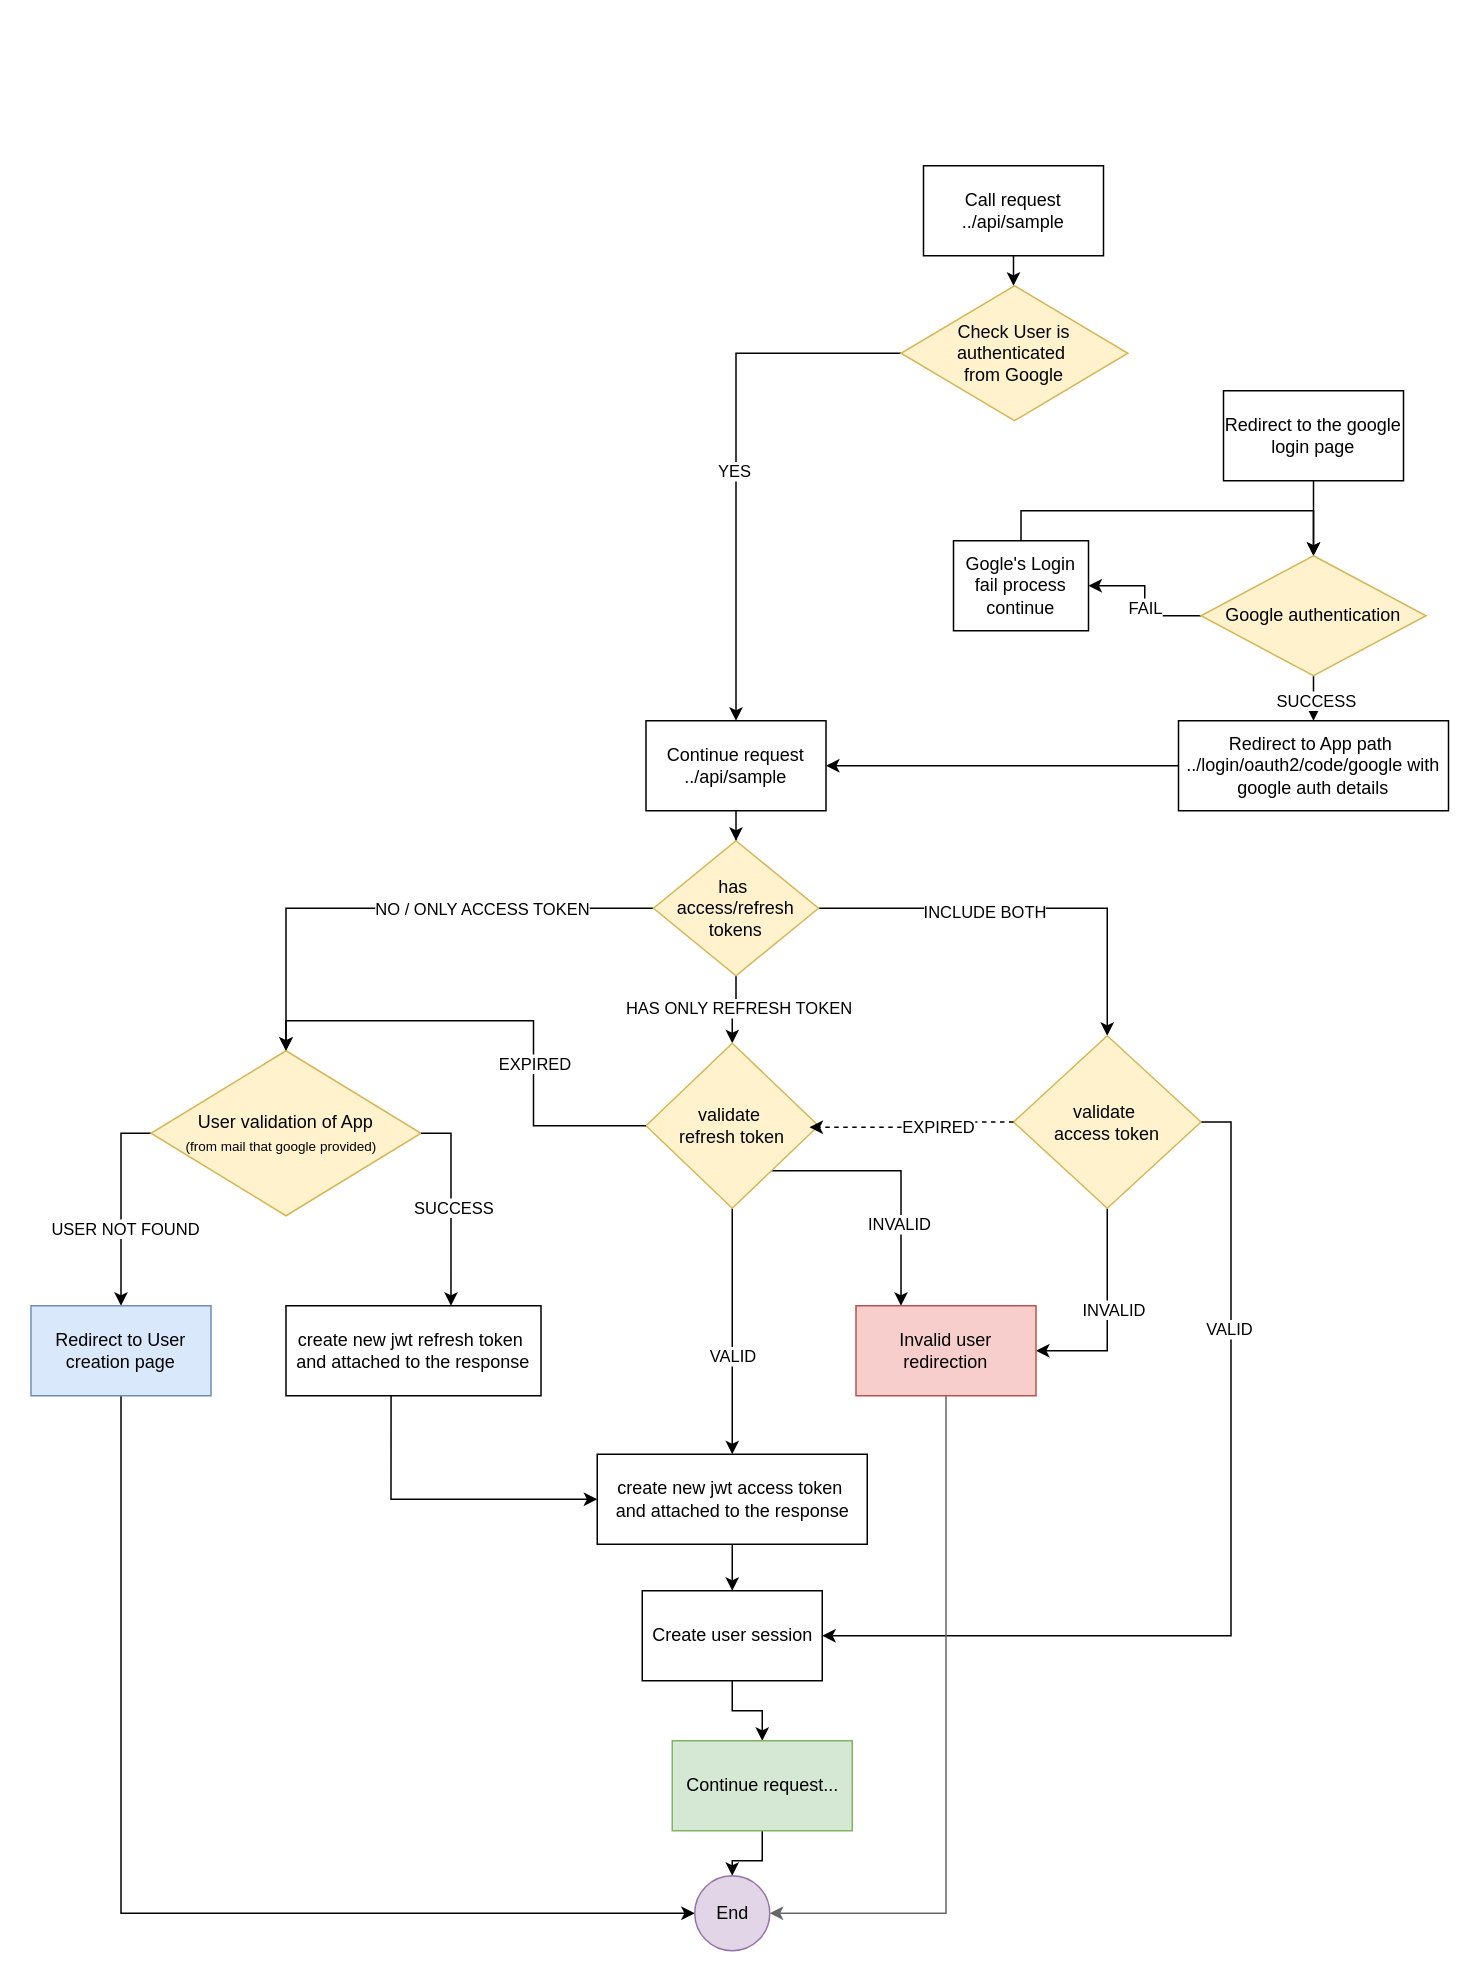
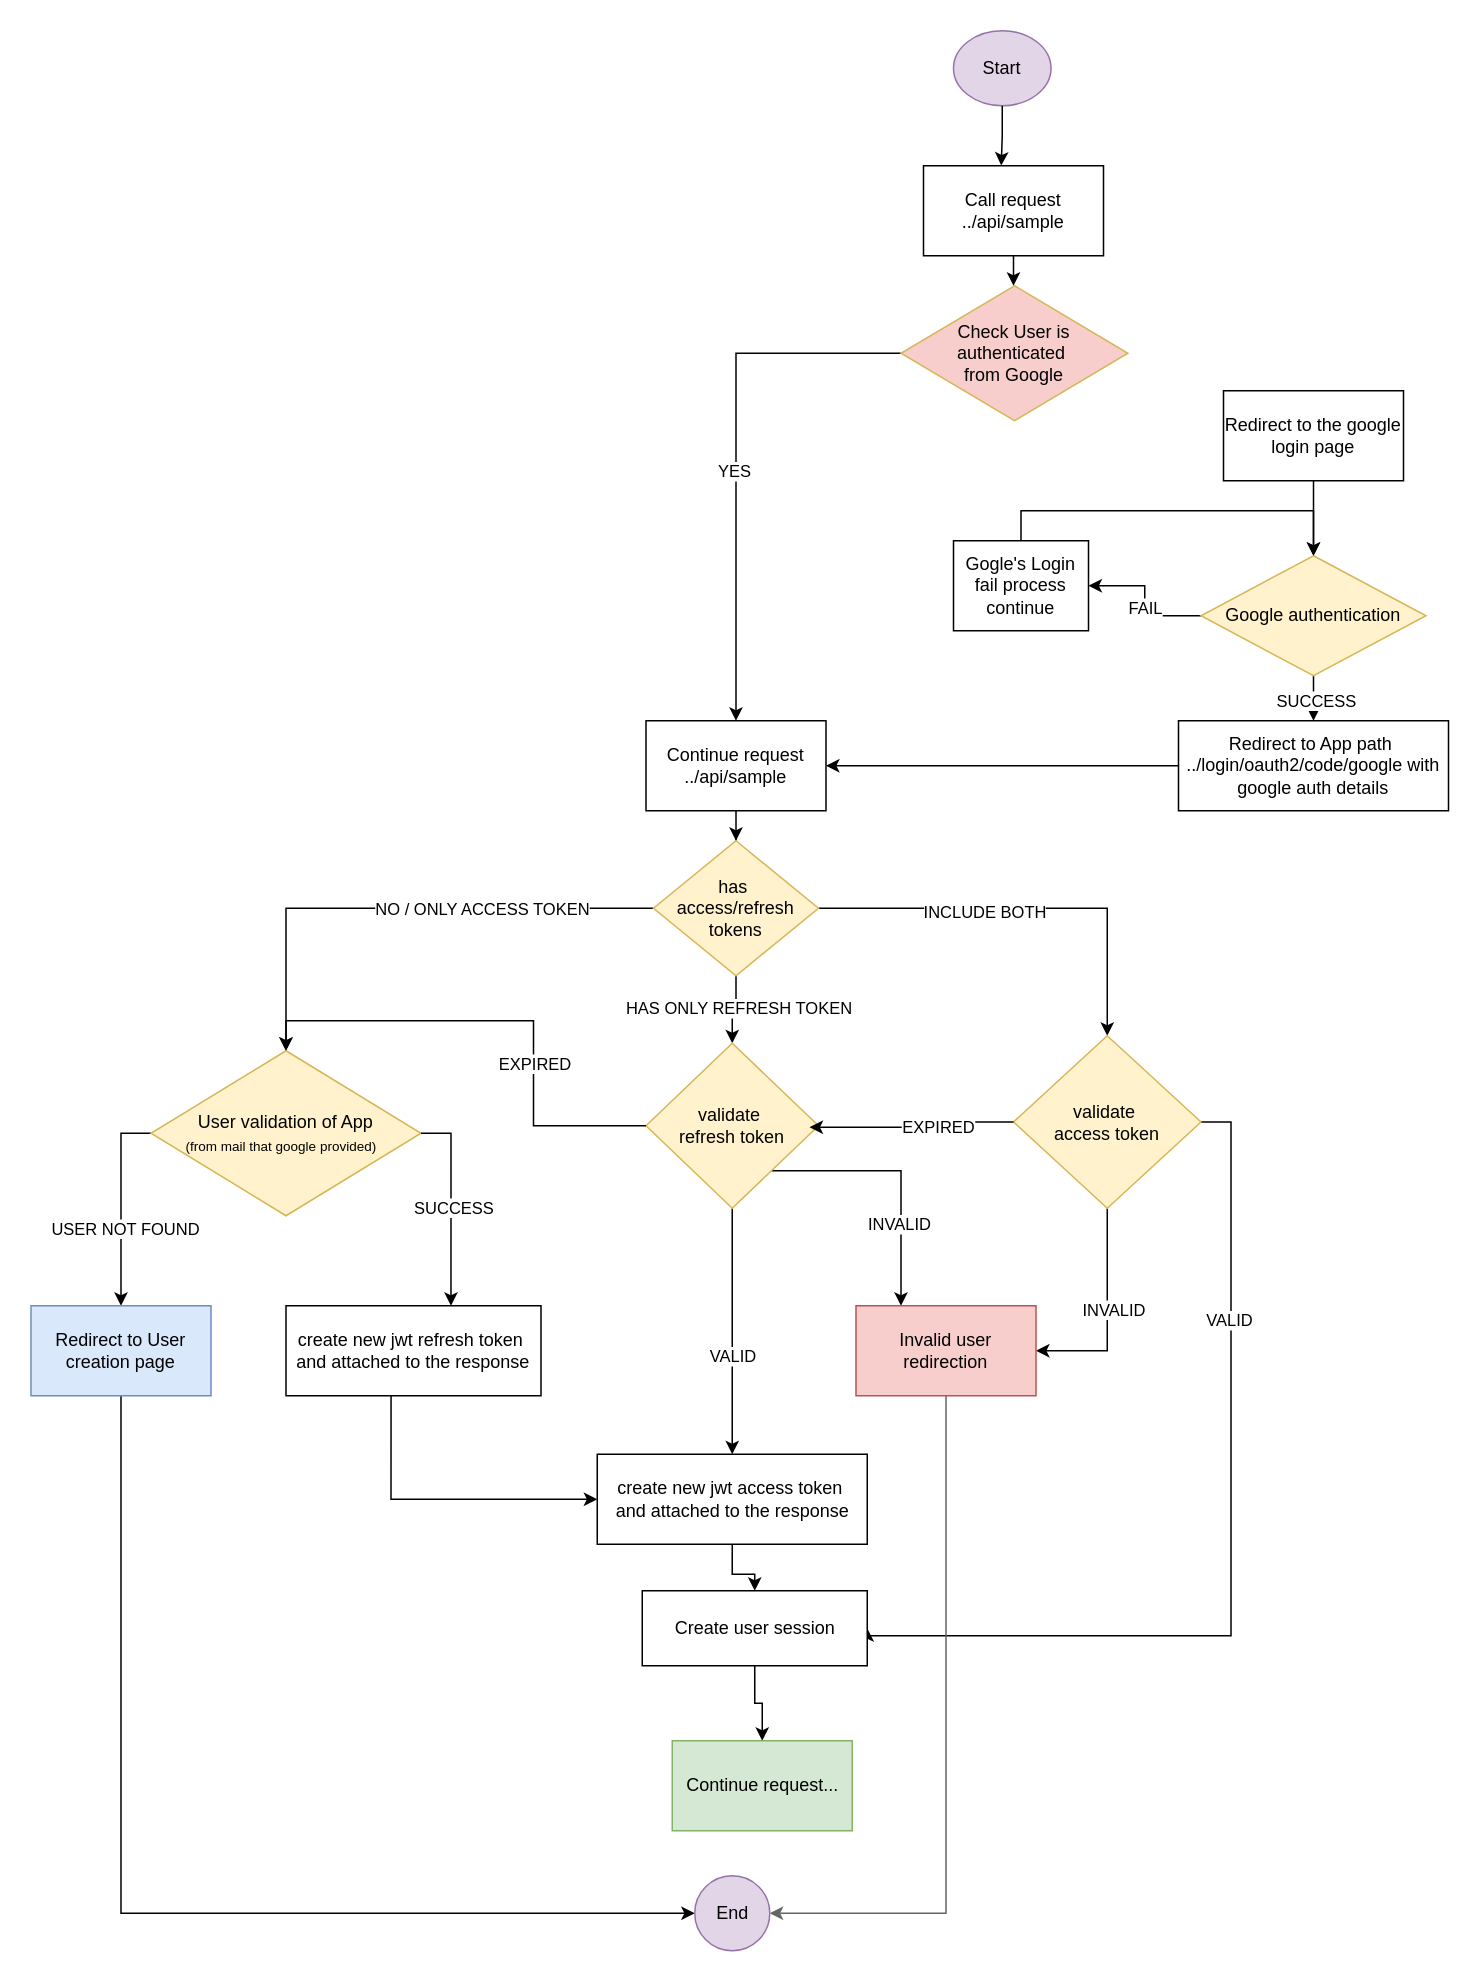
node "Start": added
edge "Start" -> "Call request ../api/sample": added
node "Check User is authenticated from Google": fillcolor #fff2cc -> #f8cecc
edge "validate access token" -> "validate refresh token": style dashed -> solid
node "Create user session": size 180x90 -> 225x75
edge "Continue request..." -> "End": removed
